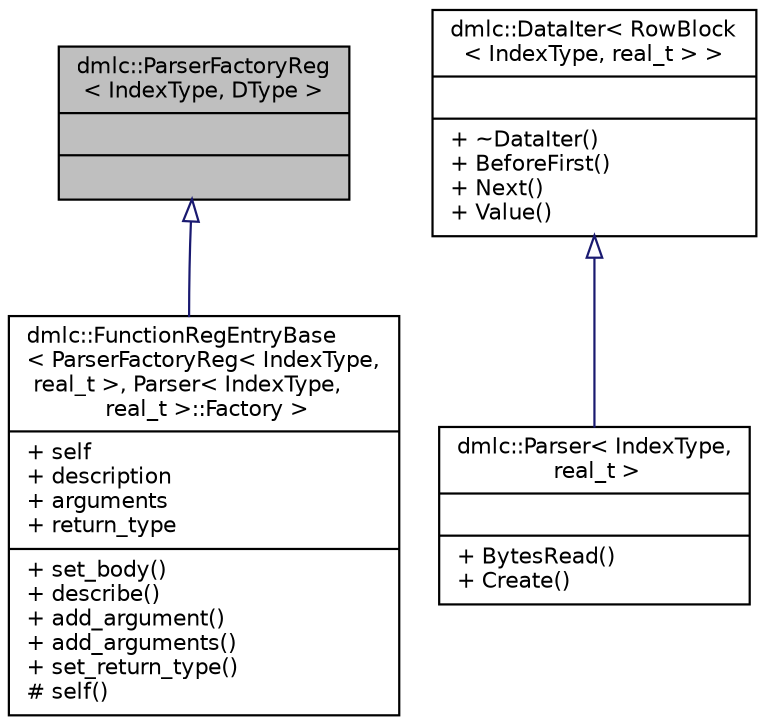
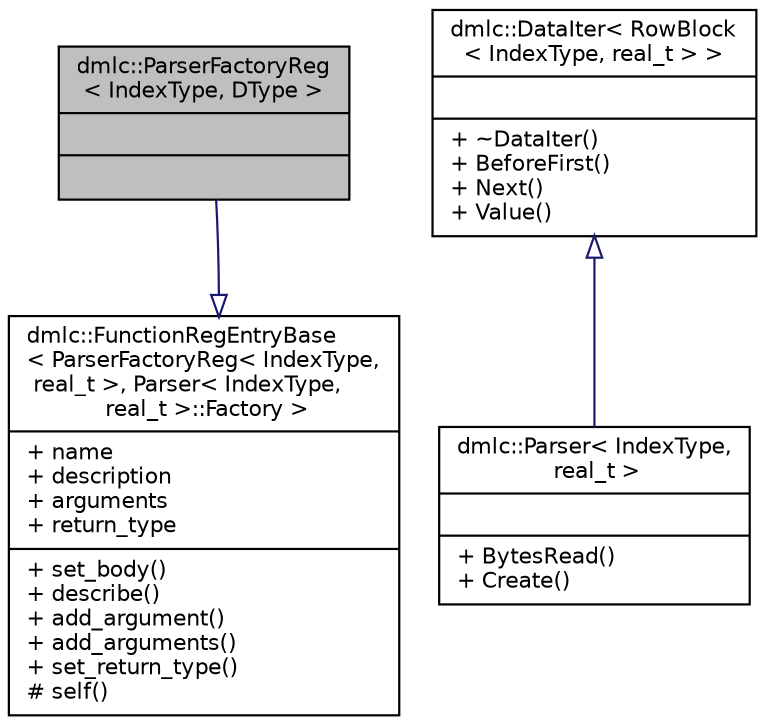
edge "dmlc::FunctionRegEntryBase" -> "dmlc::ParserFactoryReg": reversed
node "dmlc::FunctionRegEntryBase": text "+ self" -> "+ name"
